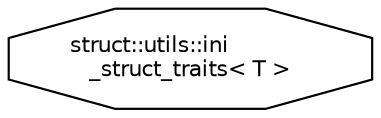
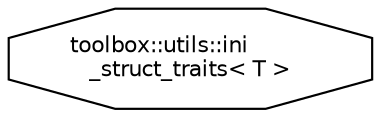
node "struct::utils::ini _struct_traits< T >": label "struct::utils::ini _struct_traits< T >" -> "toolbox::utils::ini _struct_traits< T >"
